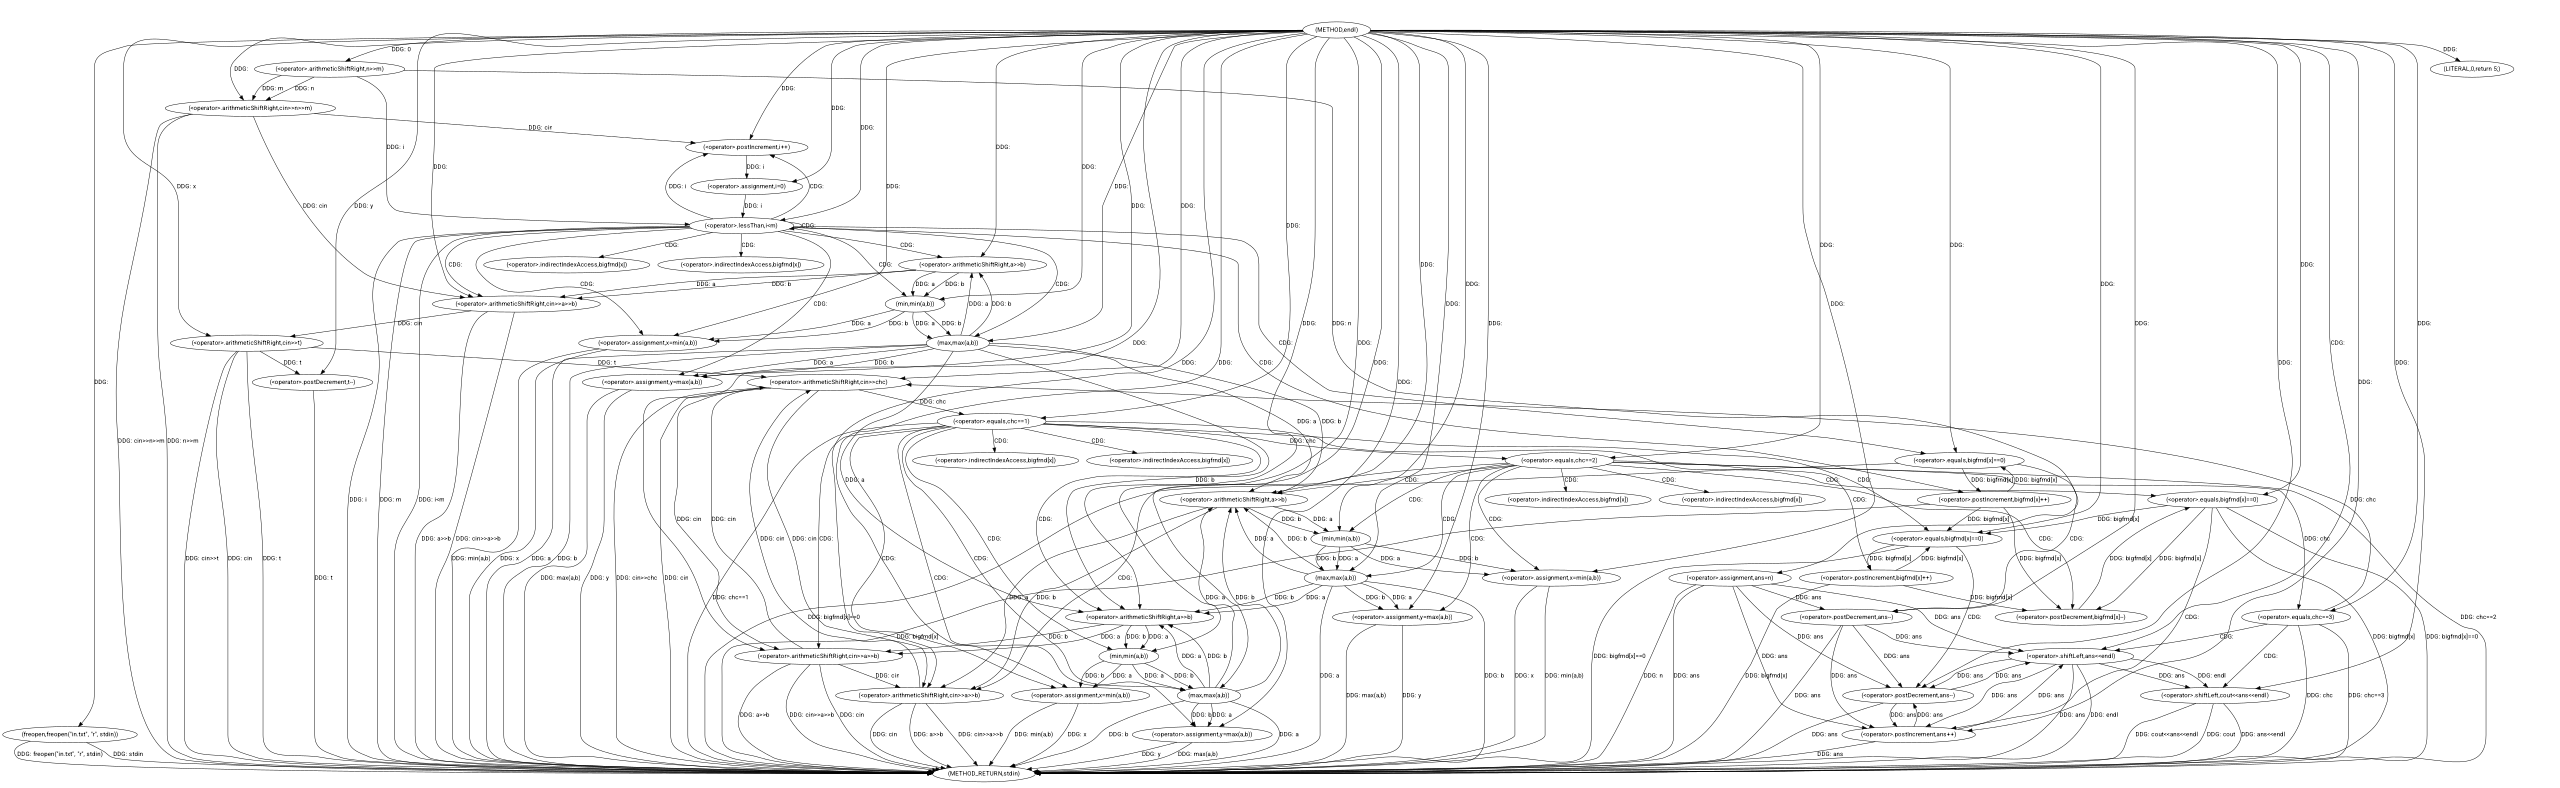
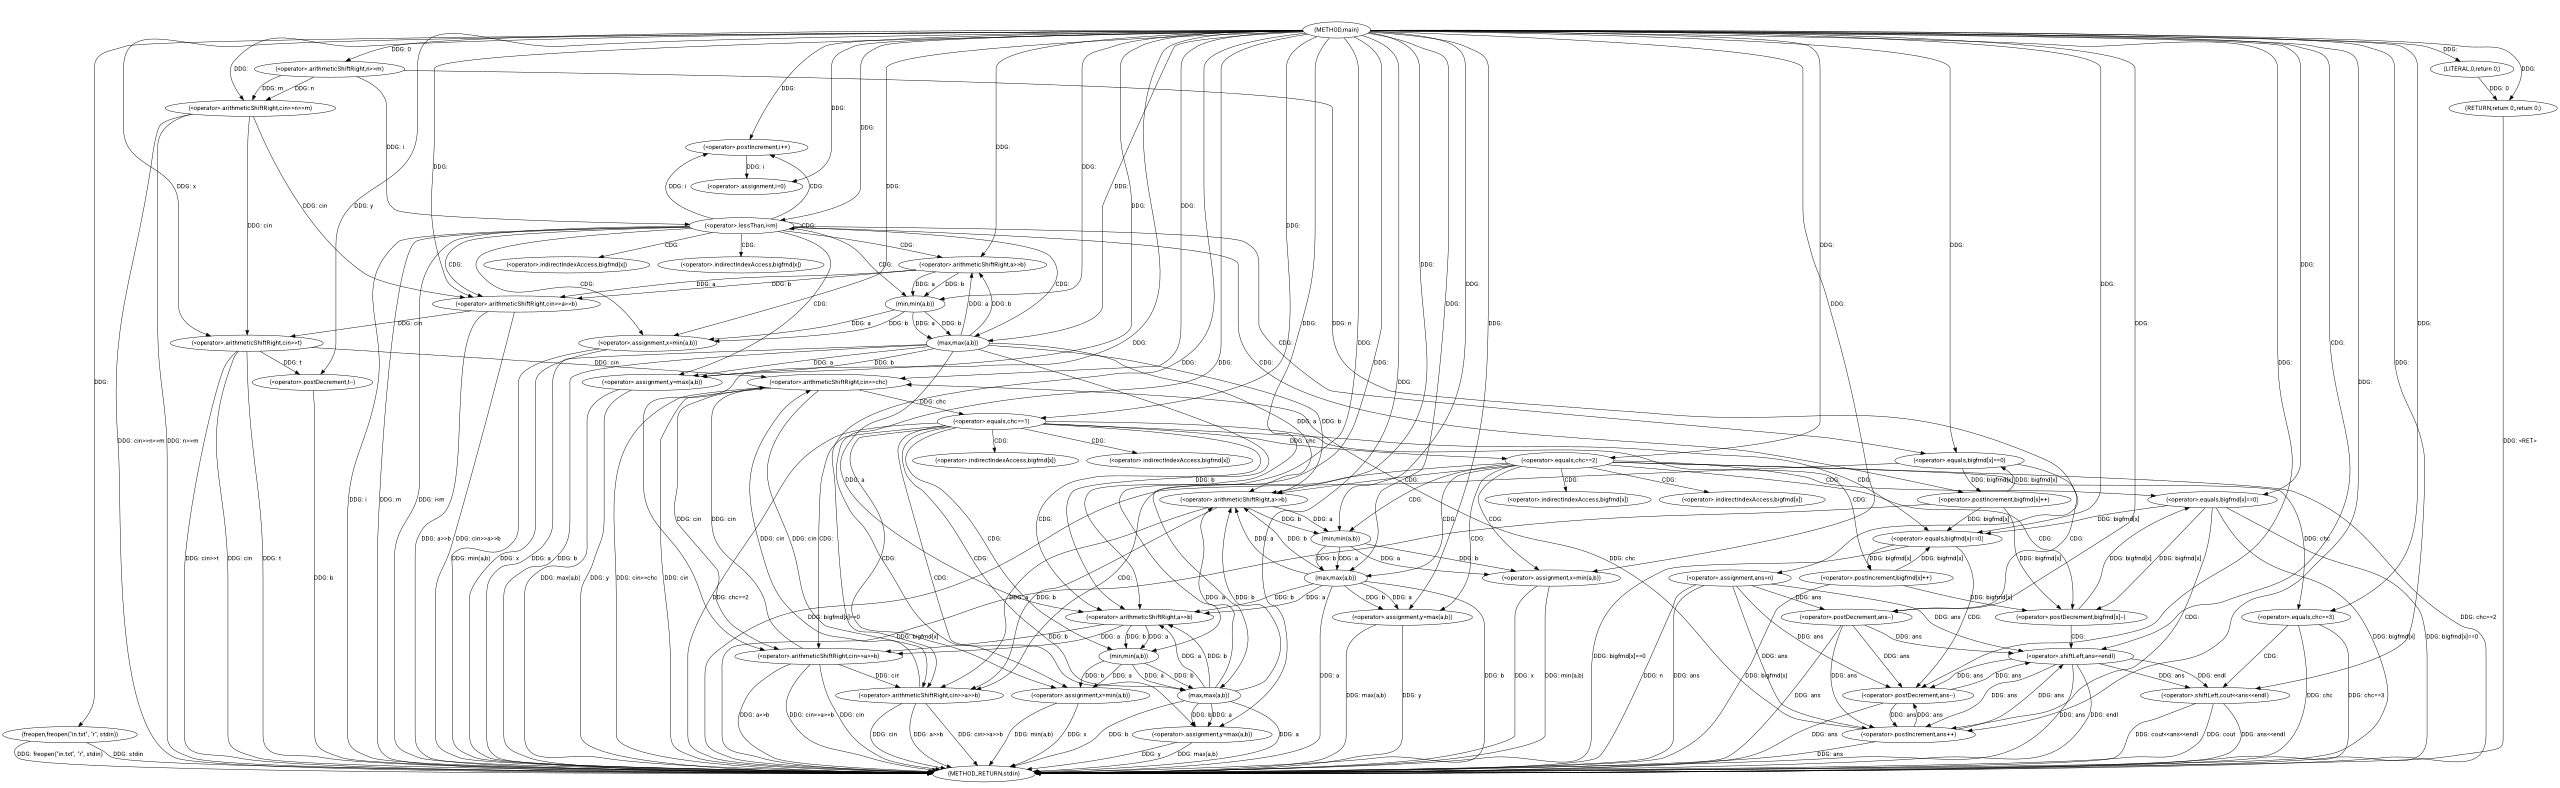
node "(METHOD,endl)": label "(METHOD,endl)" -> "(METHOD,main)"
node "(LITERAL,0,return 5;)": label "(LITERAL,0,return 5;)" -> "(LITERAL,0,return 0;)"
node "(RETURN,return 0;,return 0;)": added
edge "(<operator>.arithmeticShiftRight,cin>>n>>m)" -> "(<operator>.postIncrement,i++)": now "(<operator>.arithmeticShiftRight,cin>>n>>m)" -> "(<operator>.arithmeticShiftRight,cin>>t)"
edge "(<operator>.assignment,i=0)" -> "(<operator>.lessThan,i<m)": removed, label "DDG: i"
edge "(<operator>.arithmeticShiftRight,cin>>t)" -> "(<operator>.arithmeticShiftRight,cin>>chc)": label "DDG: t" -> "DDG: cin"
edge "(<operator>.equals,chc==3)" -> "(<operator>.arithmeticShiftRight,cin>>chc)": now "(<operator>.postIncrement,ans++)" -> "(<operator>.arithmeticShiftRight,cin>>chc)"
edge "(<operator>.postDecrement,t--)" -> "(METHOD_RETURN,stdin)": label "DDG: t" -> "DDG: b"
edge "(<operator>.equals,chc==1)" -> "(METHOD_RETURN,stdin)": label "DDG: chc==1" -> "DDG: chc==2"
edge "(<operator>.equals,chc==3)" -> "(<operator>.shiftLeft,ans<<endl)": now "(<operator>.postDecrement,bigfrnd[x]--)" -> "(<operator>.shiftLeft,ans<<endl)"
